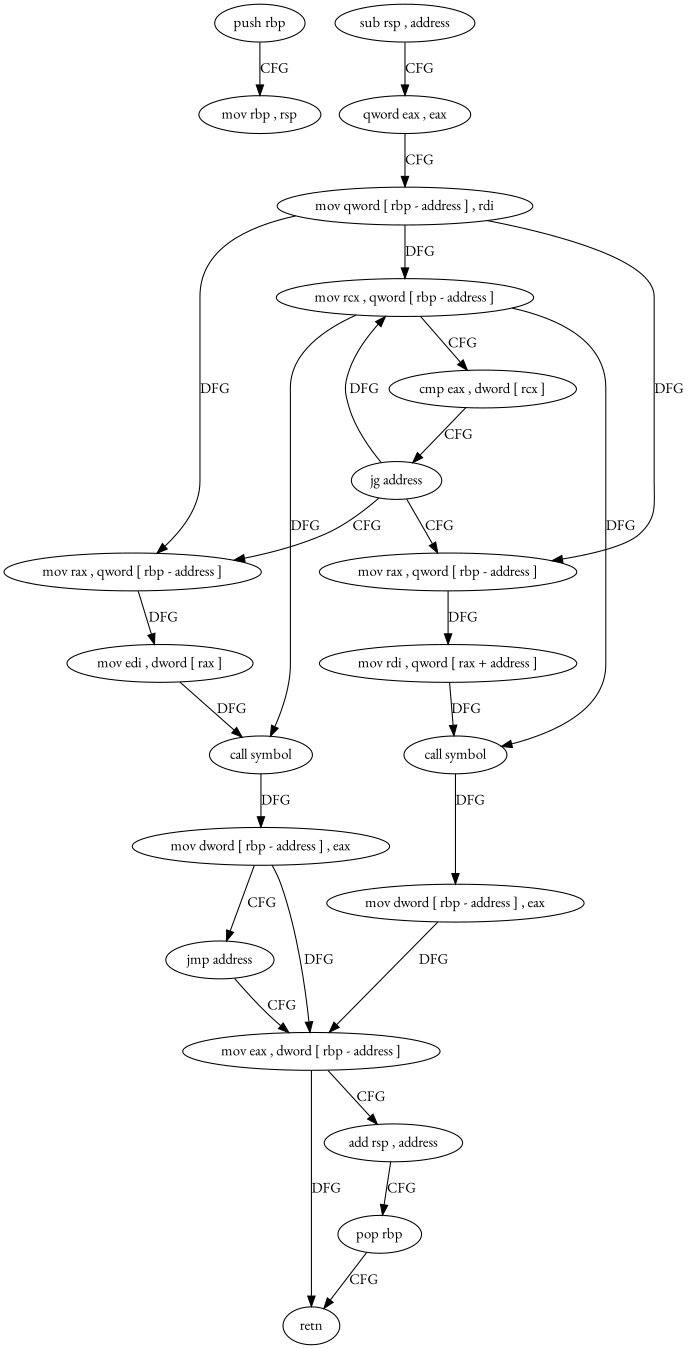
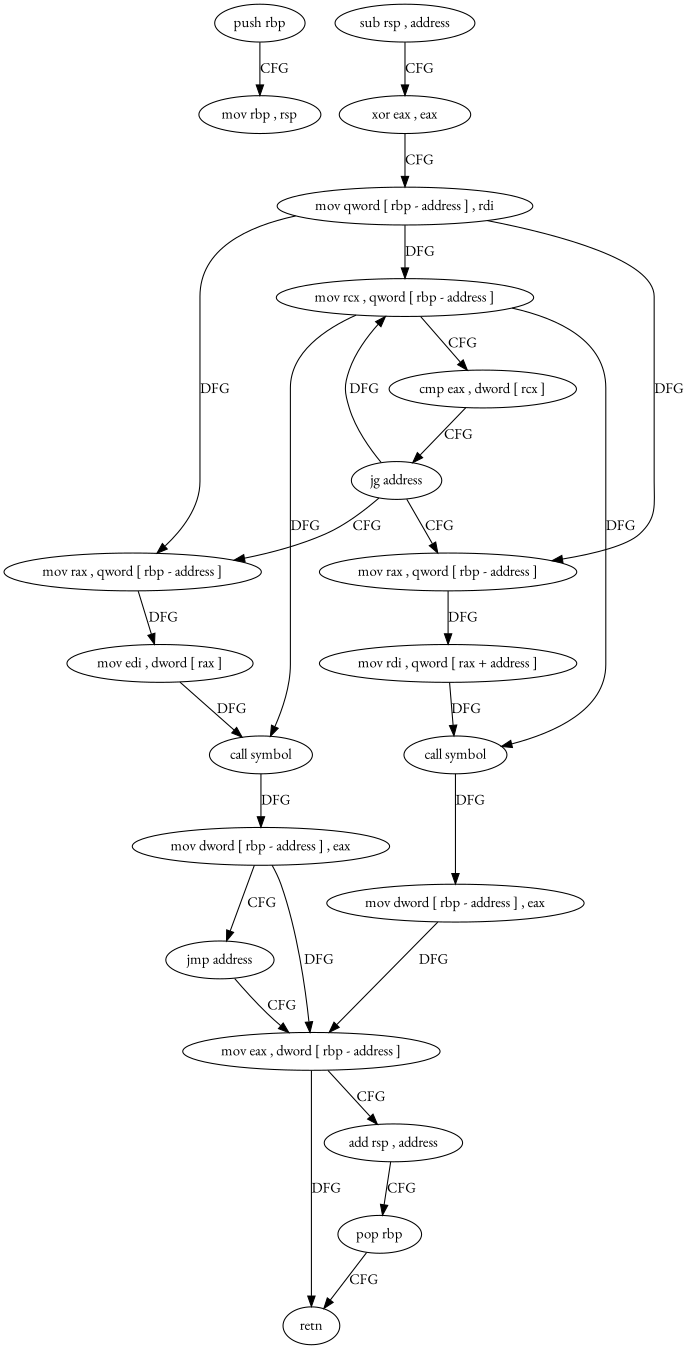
node "qword eax , eax": label "qword eax , eax" -> "xor eax , eax"
